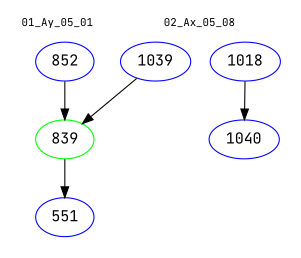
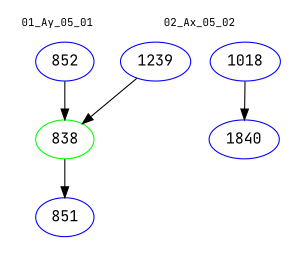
cluster "02_Ax_05_08": label "02_Ax_05_08" -> "02_Ax_05_02"
node "1039": label "1039" -> "1239"
node "839": label "839" -> "838"
node "1040": label "1040" -> "1840"
node "551": label "551" -> "851"
